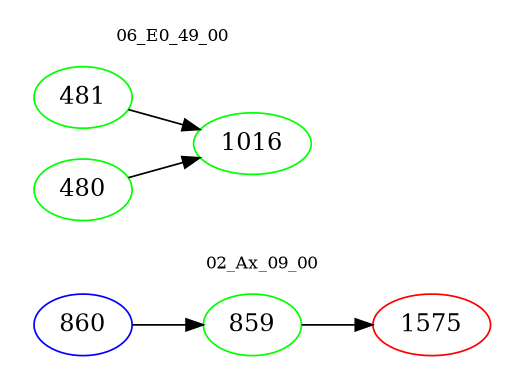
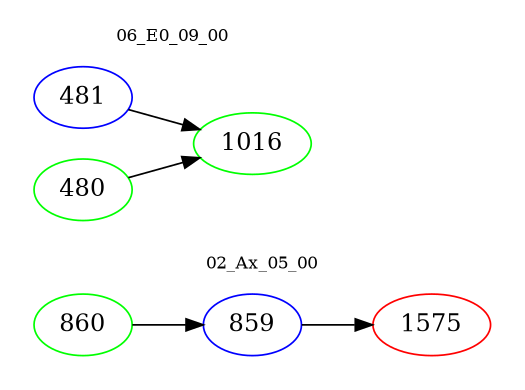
cluster "06_E0_49_00": label "06_E0_49_00" -> "06_E0_09_00"
node "481": color green -> blue
cluster "02_Ax_09_00": label "02_Ax_09_00" -> "02_Ax_05_00"
node "860": color blue -> green
node "859": color green -> blue
